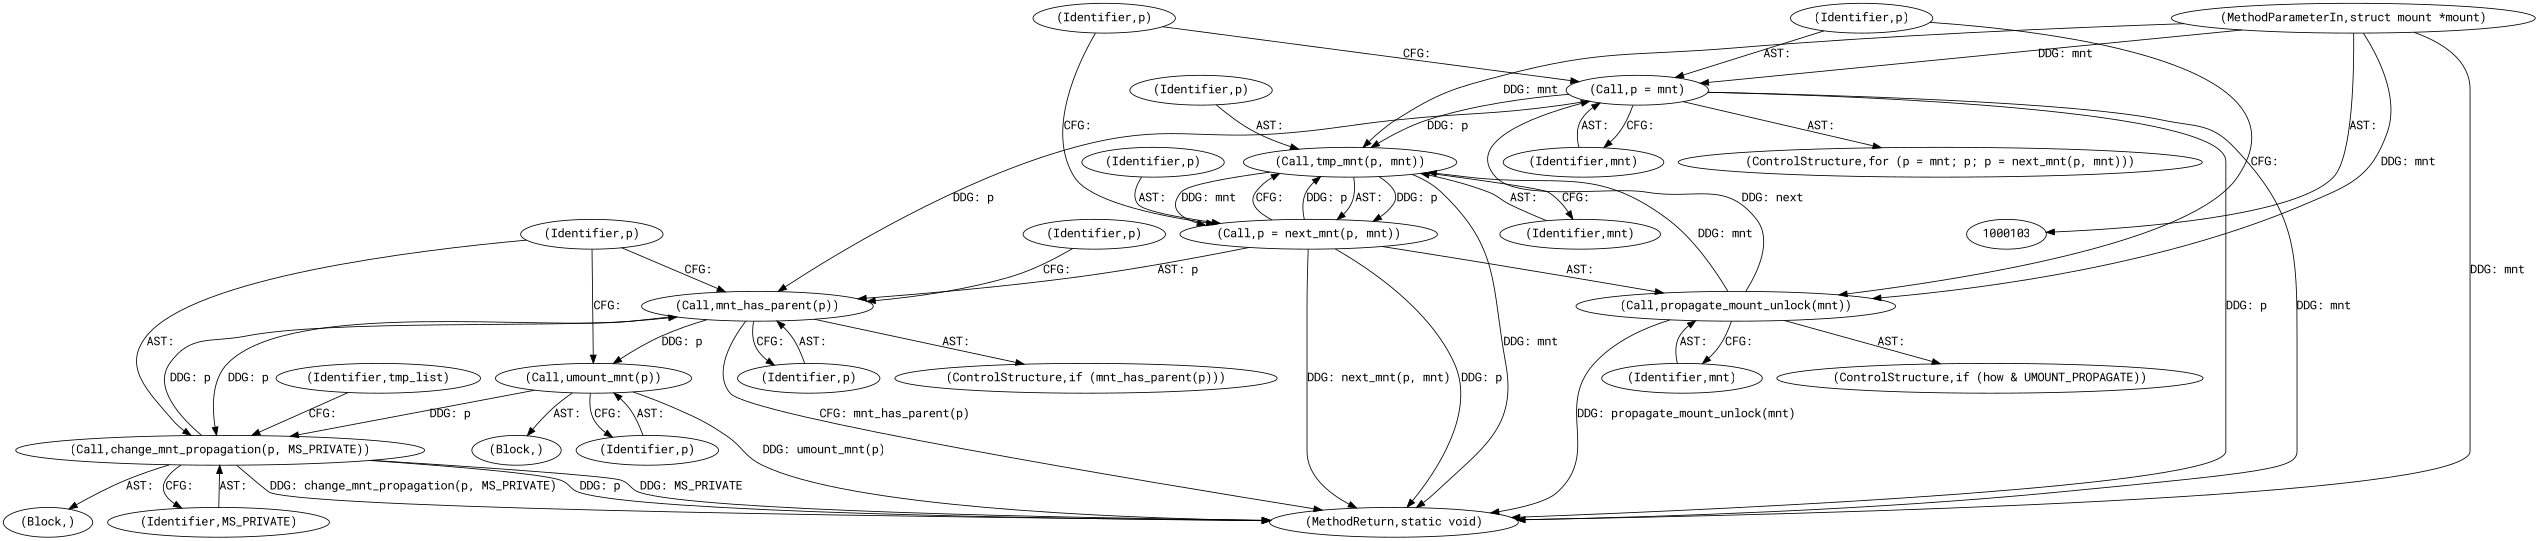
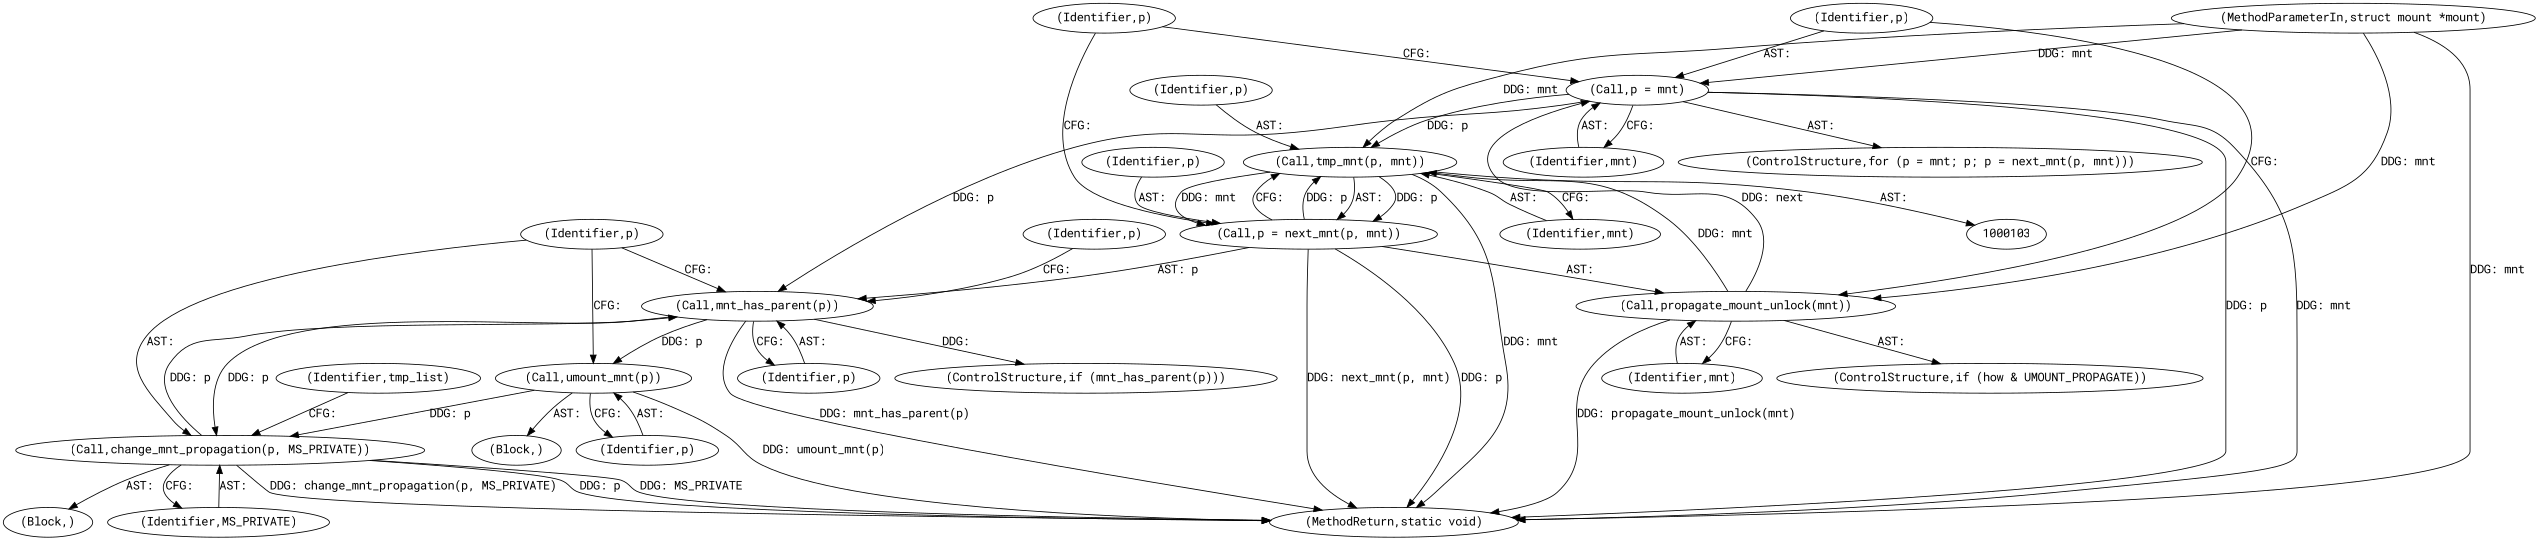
edge "(MethodParameterIn,struct mount *mount)" -> "1000103": now "(Call,tmp_mnt(p, mnt))" -> "1000103"
edge "(Call,mnt_has_parent(p))" -> "(ControlStructure,if (mnt_has_parent(p)))": label "AST: " -> "DDG: "
edge "(Call,mnt_has_parent(p))" -> "(MethodReturn,static void)": label "CFG: mnt_has_parent(p)" -> "DDG: mnt_has_parent(p)"
